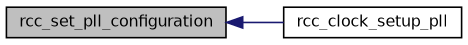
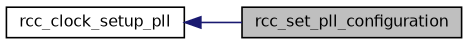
edge "rcc_clock_setup_pll" -> "rcc_set_pll_configuration": reversed
